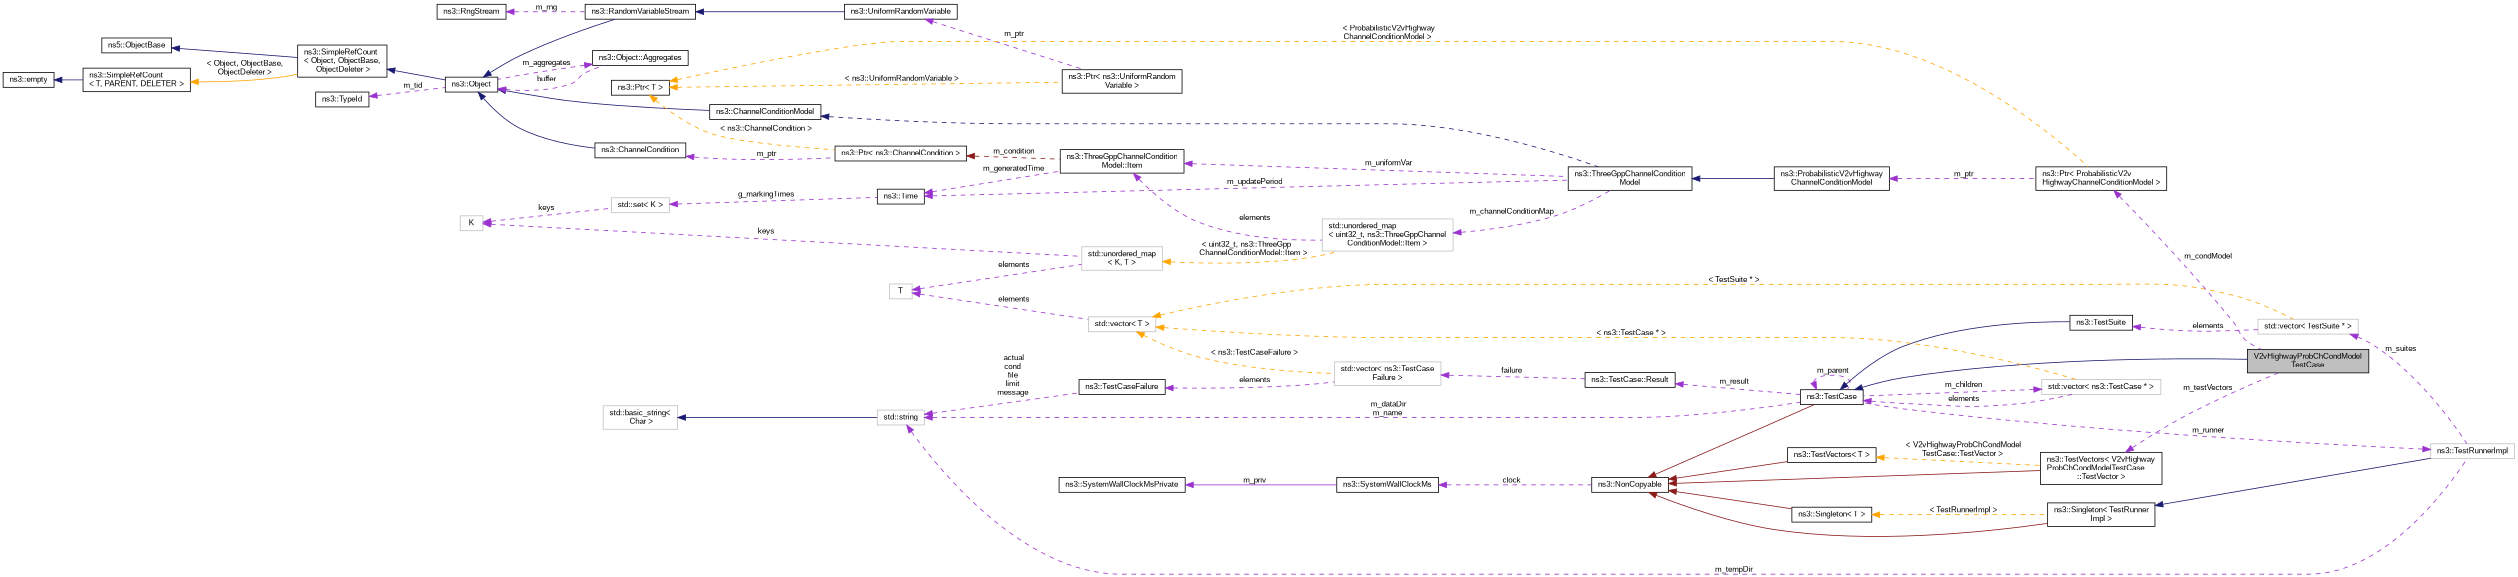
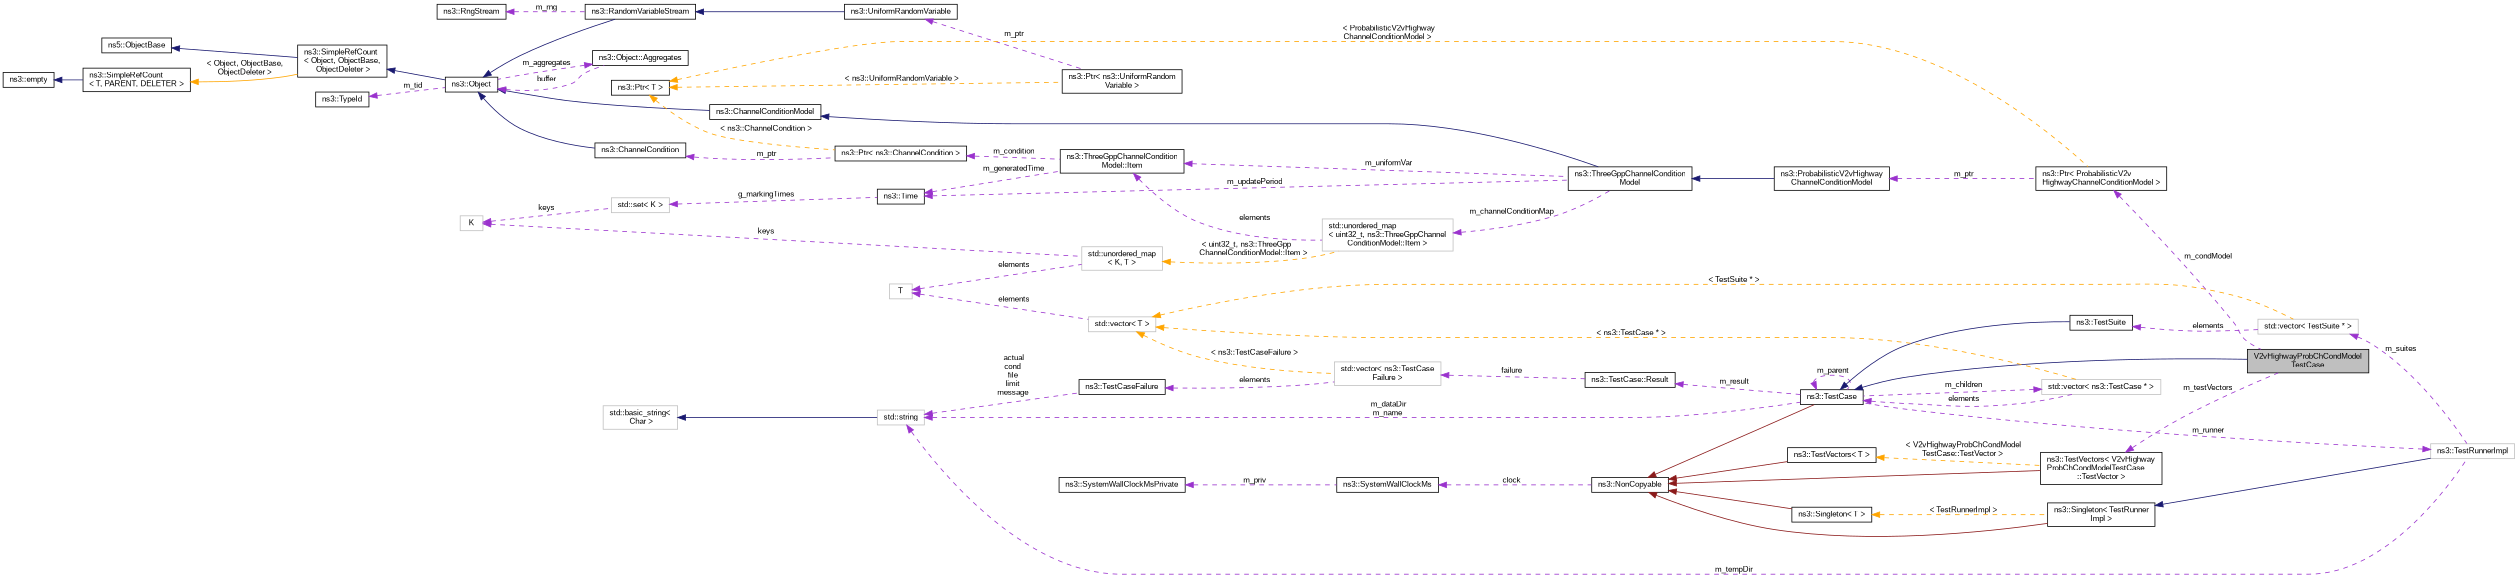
edge "ns3::ThreeGppChannelCondition Model" -> "ns3::ChannelConditionModel": style dashed -> solid
edge "ns3::ThreeGppChannelCondition Model::Item" -> "ns3::Ptr< ns3::ChannelCondition >": color firebrick4 -> darkorchid3
edge "ns3::SystemWallClockMs" -> "ns3::SystemWallClockMsPrivate": style solid -> dashed
